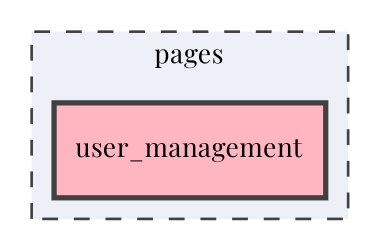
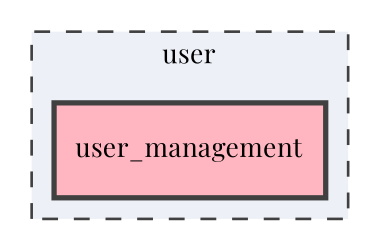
cluster "pages": label "pages" -> "user"
